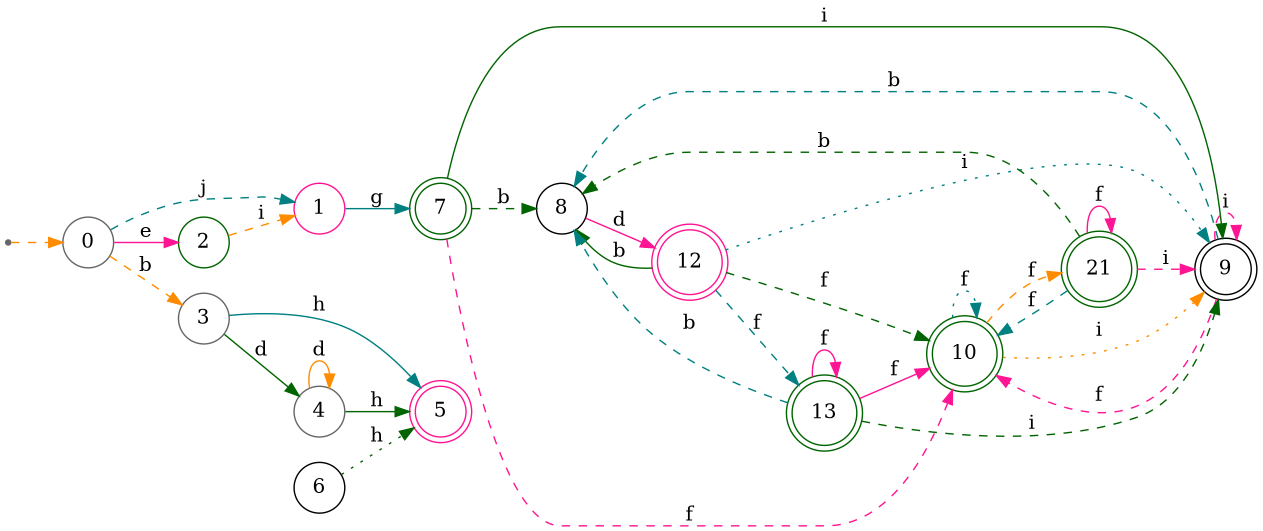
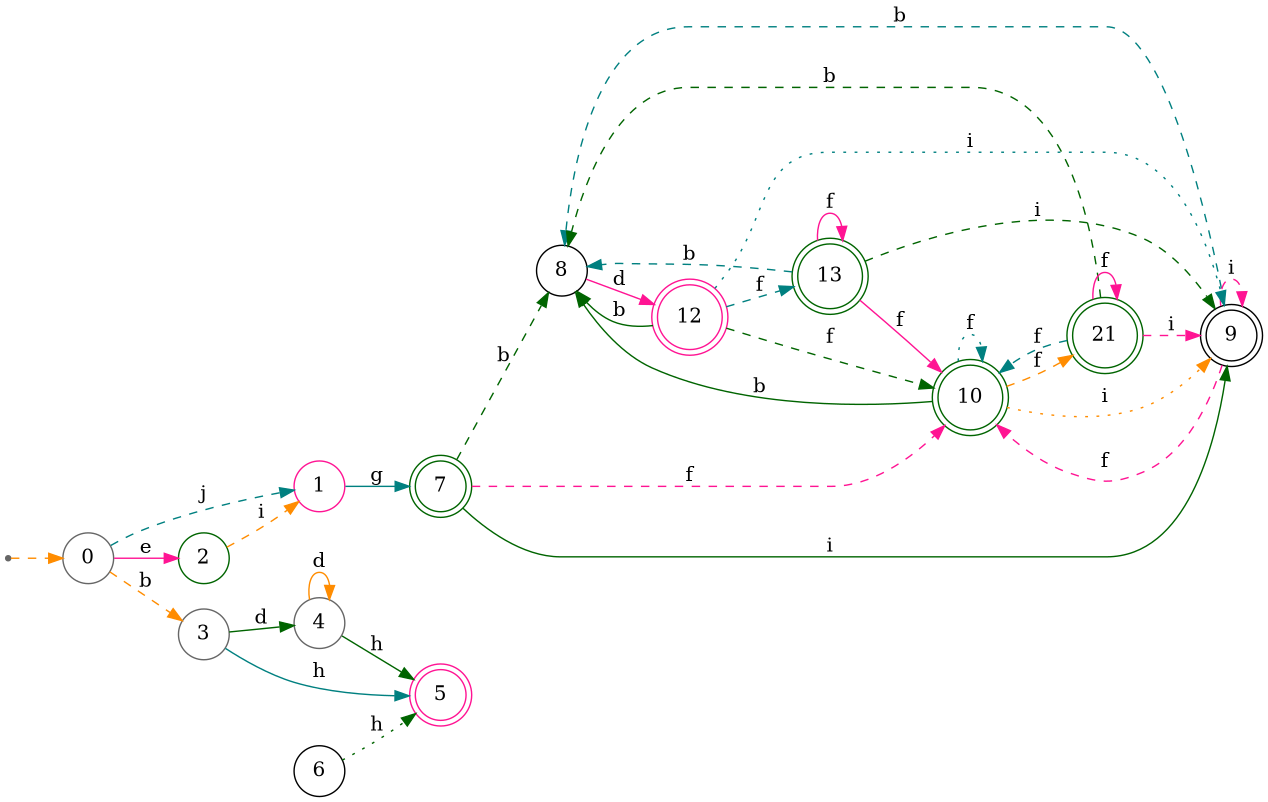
edge "10" -> "8": added, label "b"
